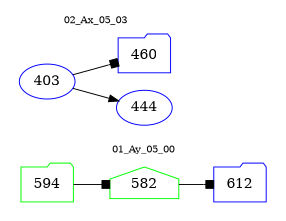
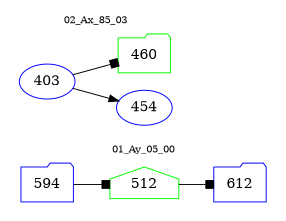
cluster "02_Ax_05_03": label "02_Ax_05_03" -> "02_Ax_85_03"
node "460": color blue -> green
node "444": label "444" -> "454"
node "594": color green -> blue
node "582": label "582" -> "512"
